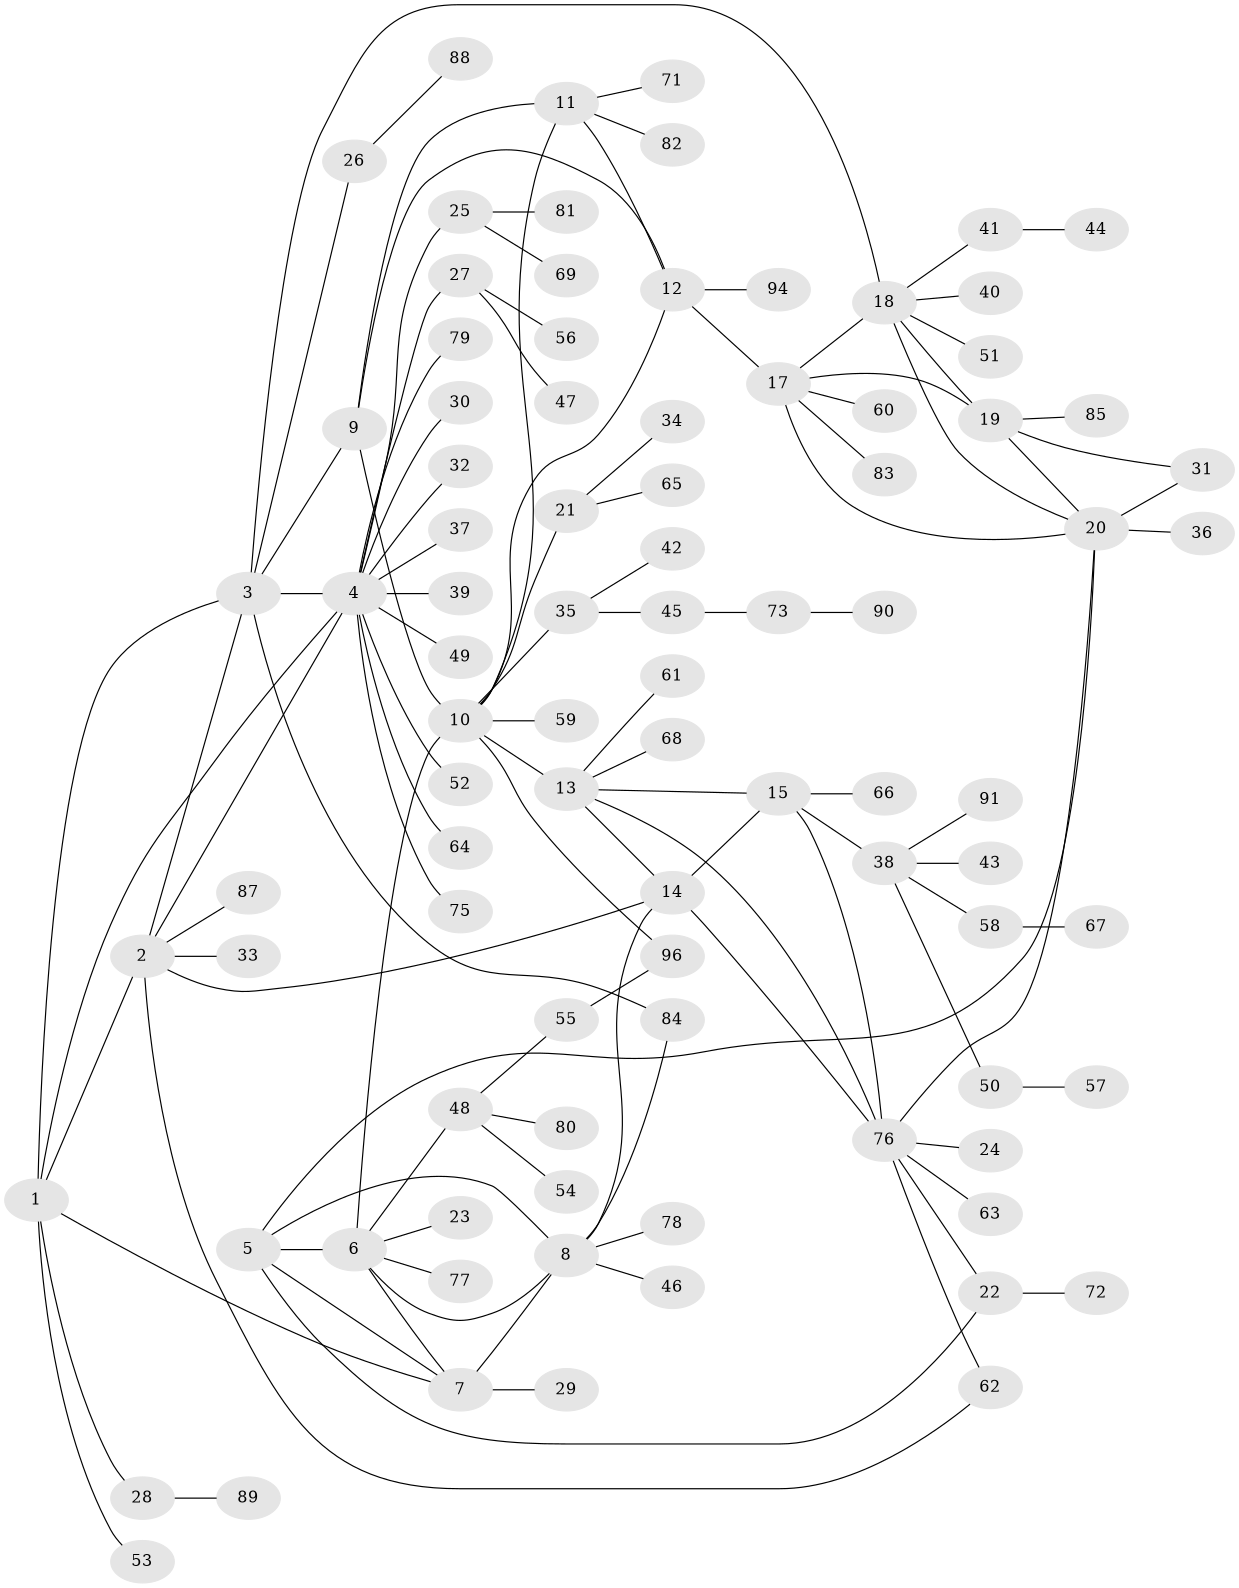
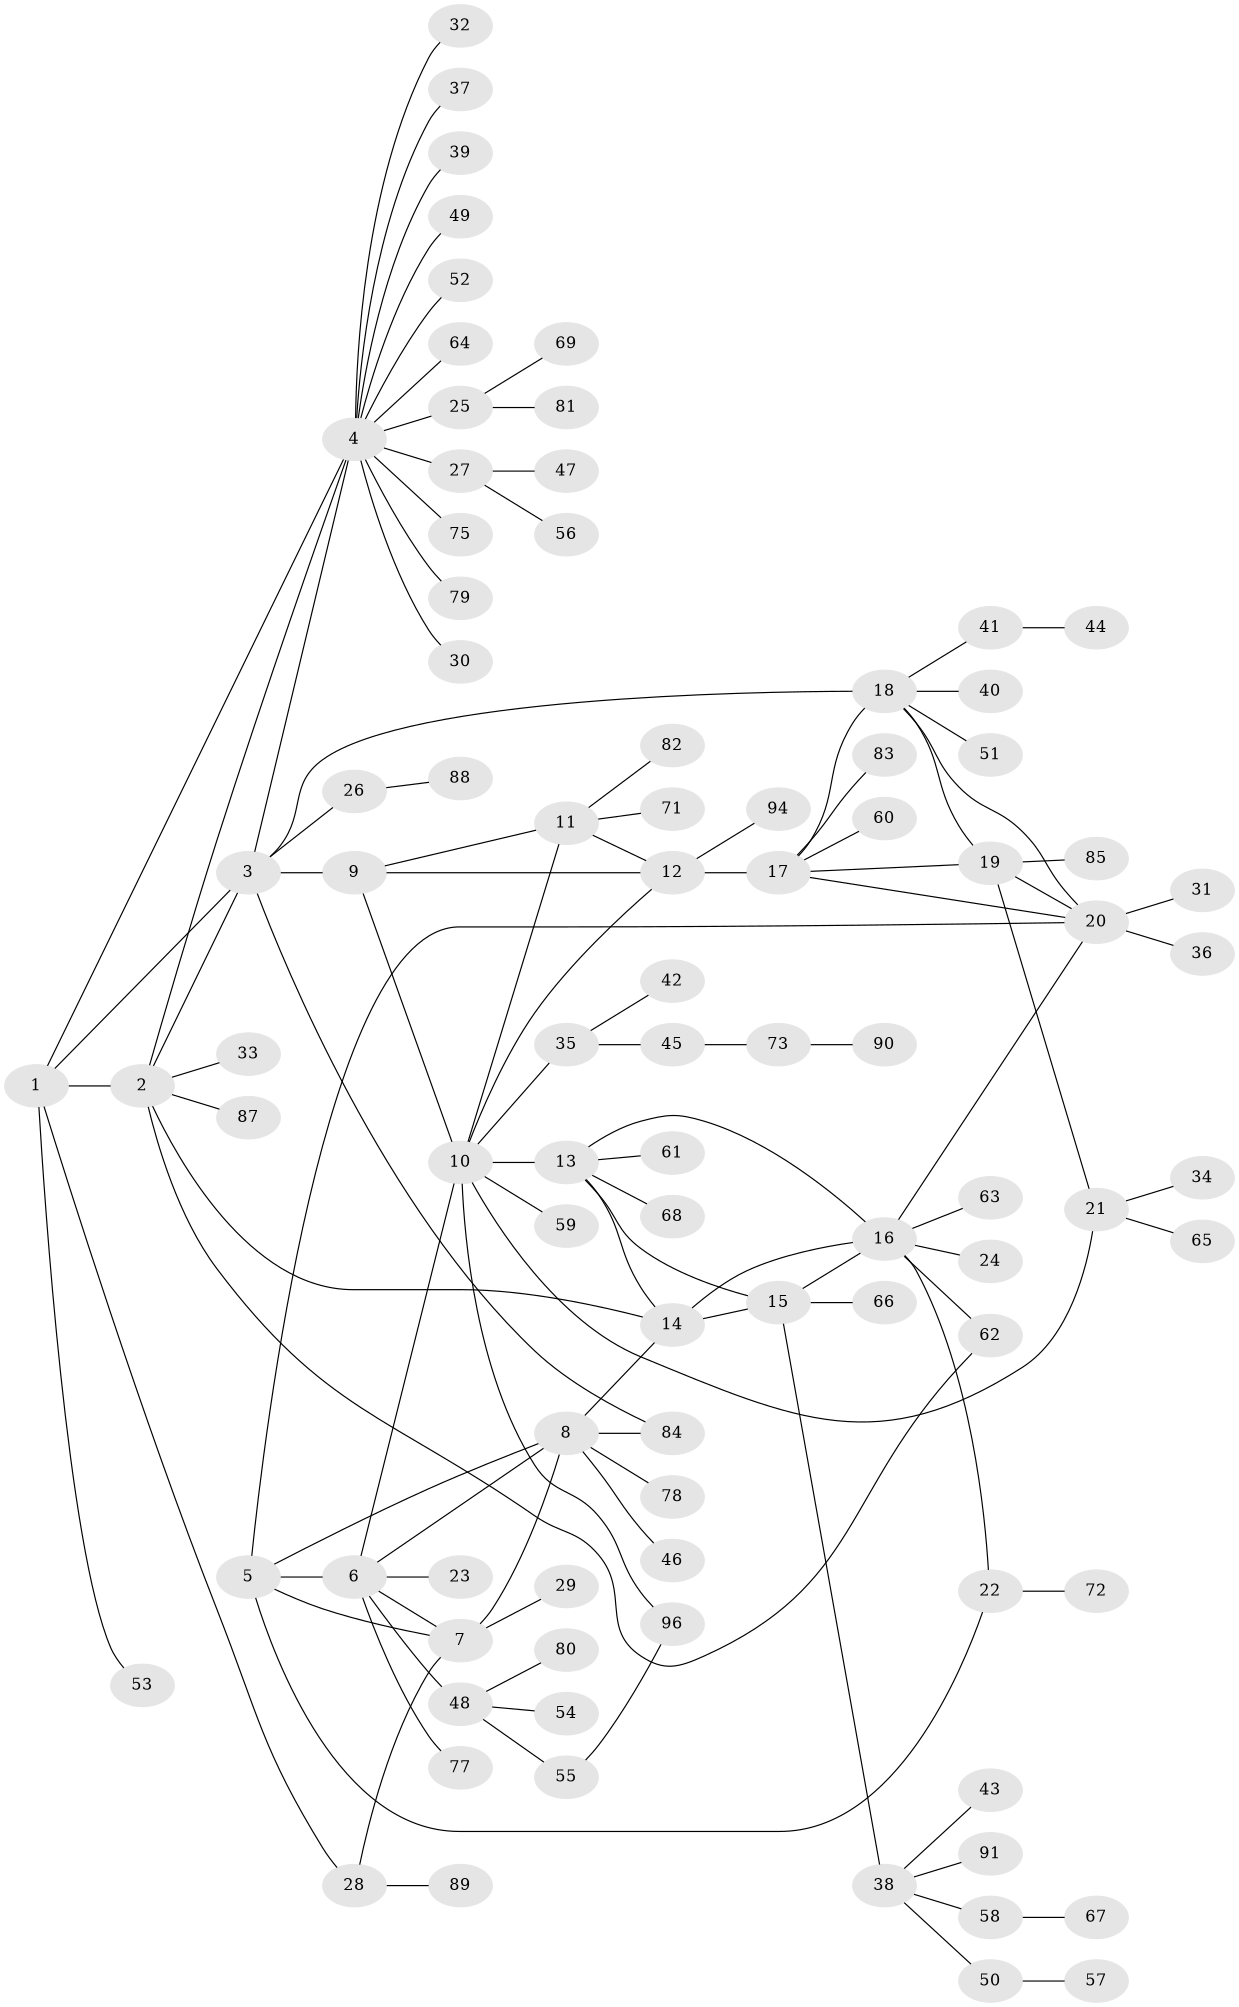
edge "19" -- "31": now "19" -- "21"
node "76": label "76" -> "16"
edge "1" -- "7": now "28" -- "7"
